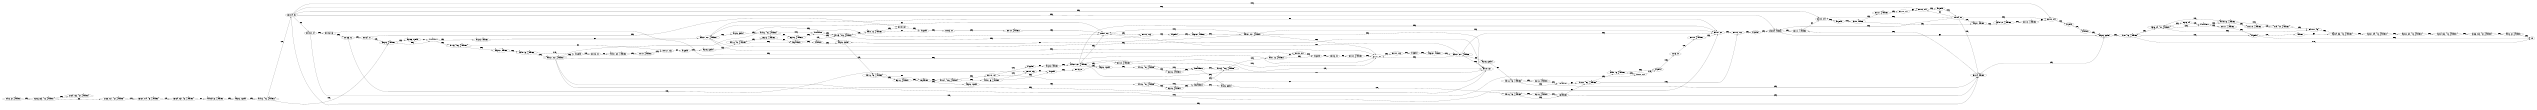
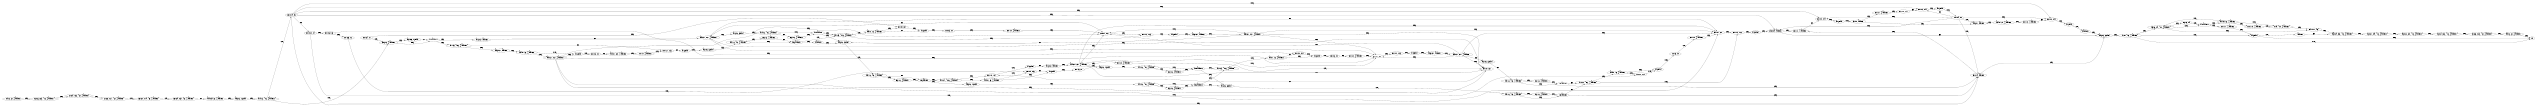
edge "adrp x1 , address" -> "add x1 , x1 , # address": reversed
edge "mov x23 , x2" -> "mov x24 , x1": removed, label "CFG"
edge "stp x26 , x25 , [ sp , # address ]" -> "stp x22 , x21 , [ sp , # address ]": now "stp x24 , x23 , [ sp , # address ]" -> "stp x22 , x21 , [ sp , # address ]"
